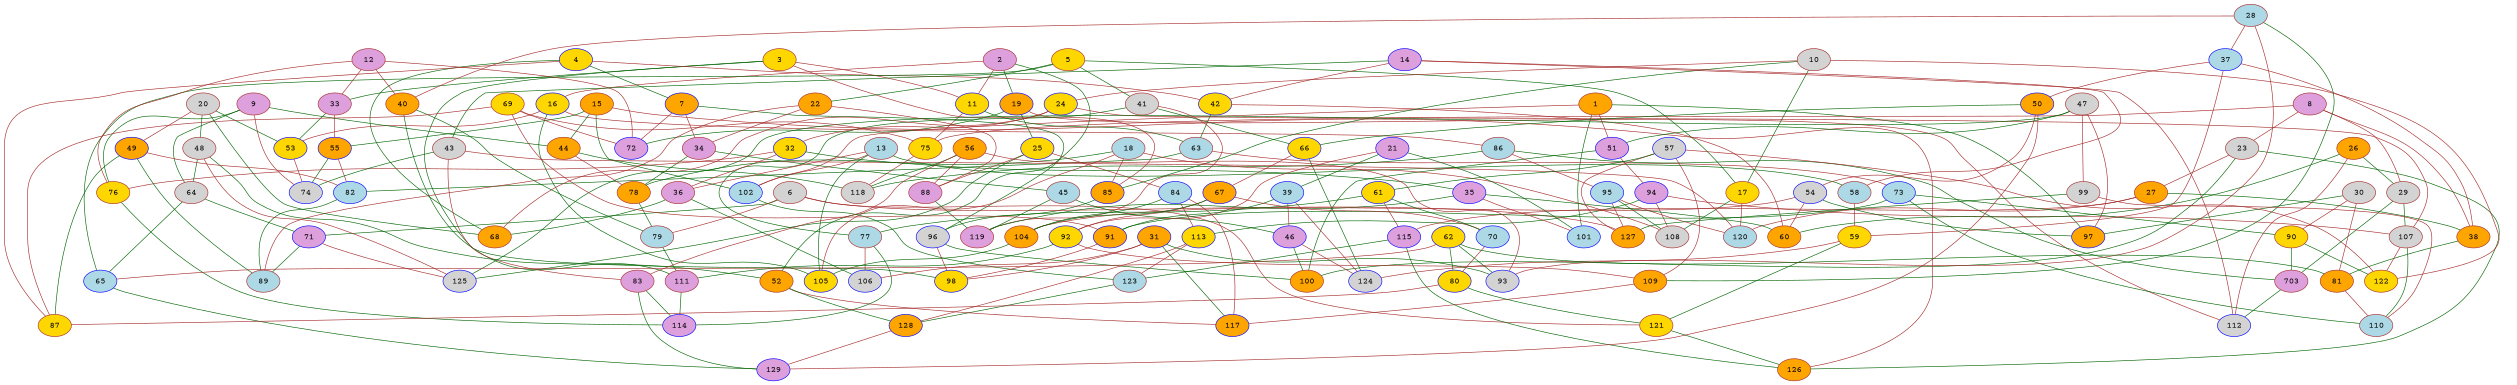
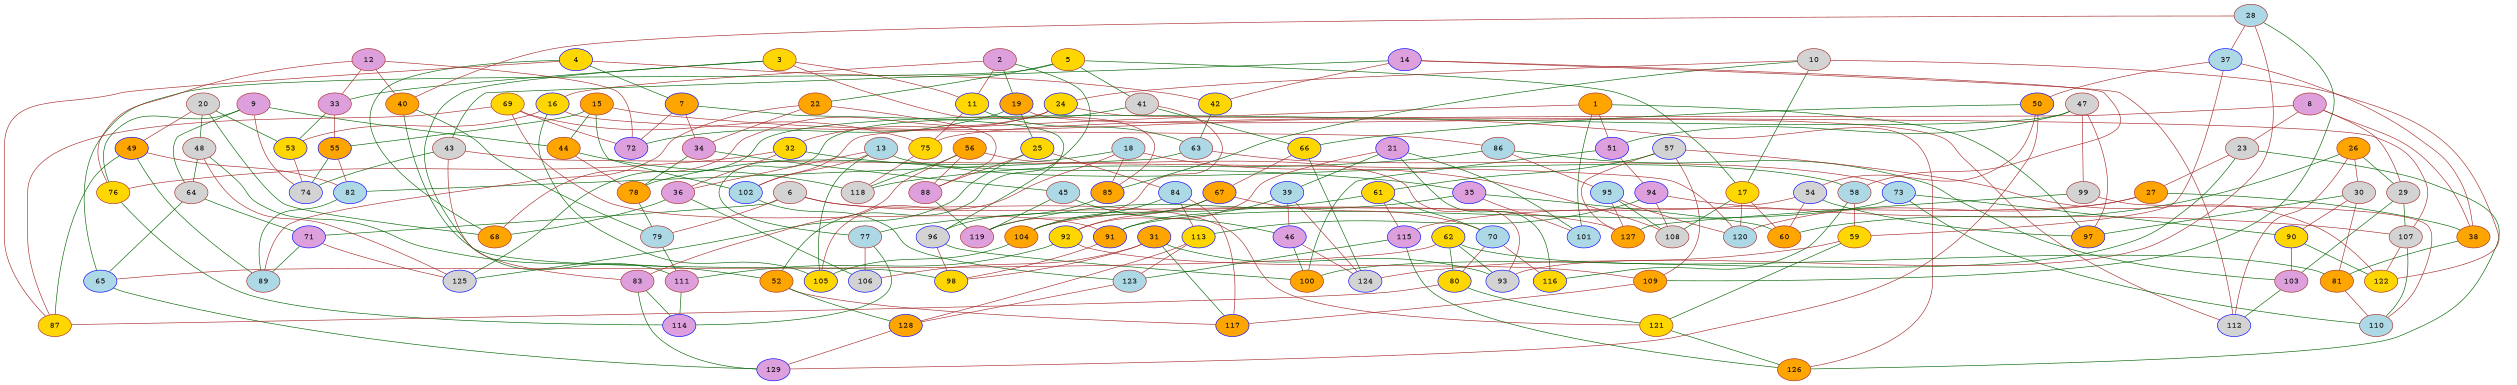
edge "42" -- "60": now "17" -- "60"
edge "26" -- "30": added
node "90": color brown -> blue
node "116": added
node "703": label "703" -> "103"
edge "123" -- "128": color darkgreen -> brown
